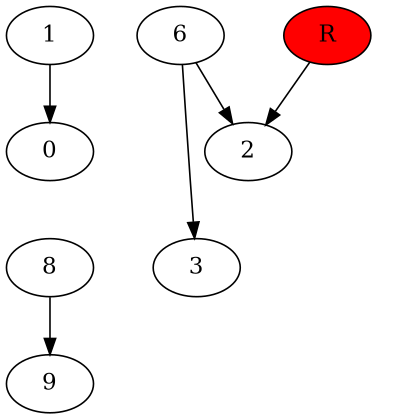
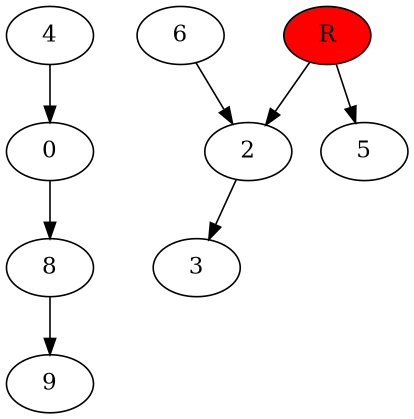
node "1": label "1" -> "4"
edge "6" -> "3": now "2" -> "3"
node "5": added
edge "0" -> "8": added
